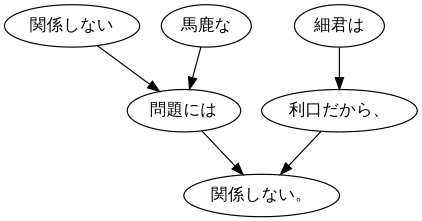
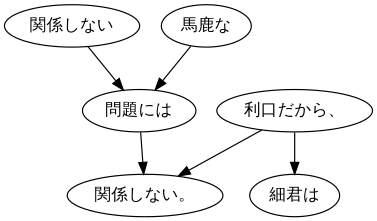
edge "細君は" -> "利口だから、": reversed
